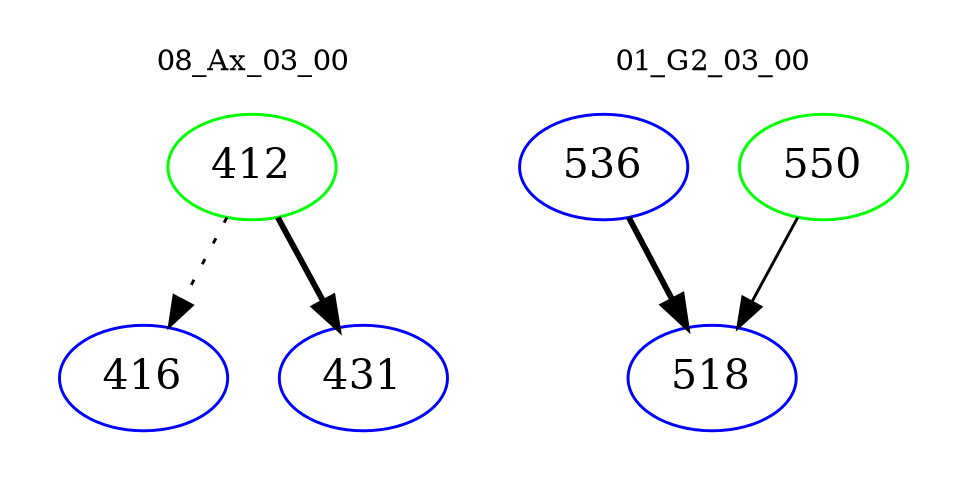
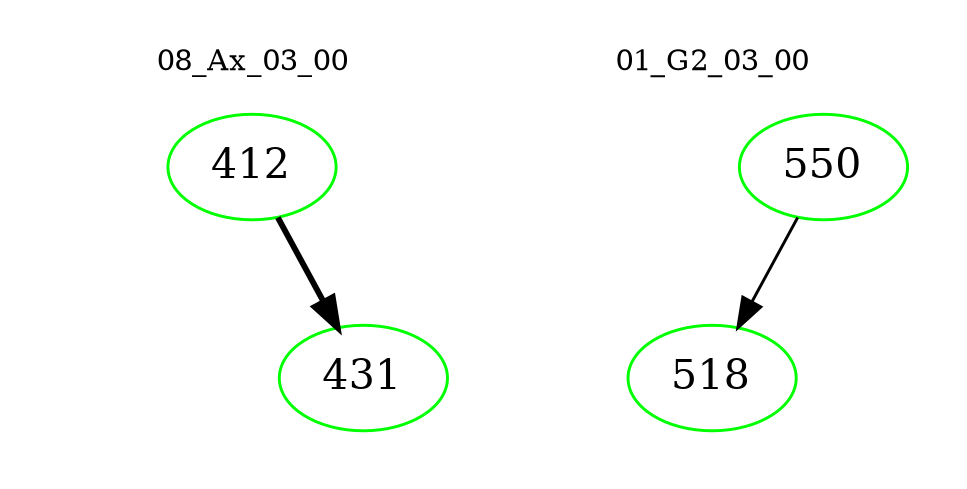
node "536": removed
node "416": removed
node "431": color blue -> green
node "518": color blue -> green
